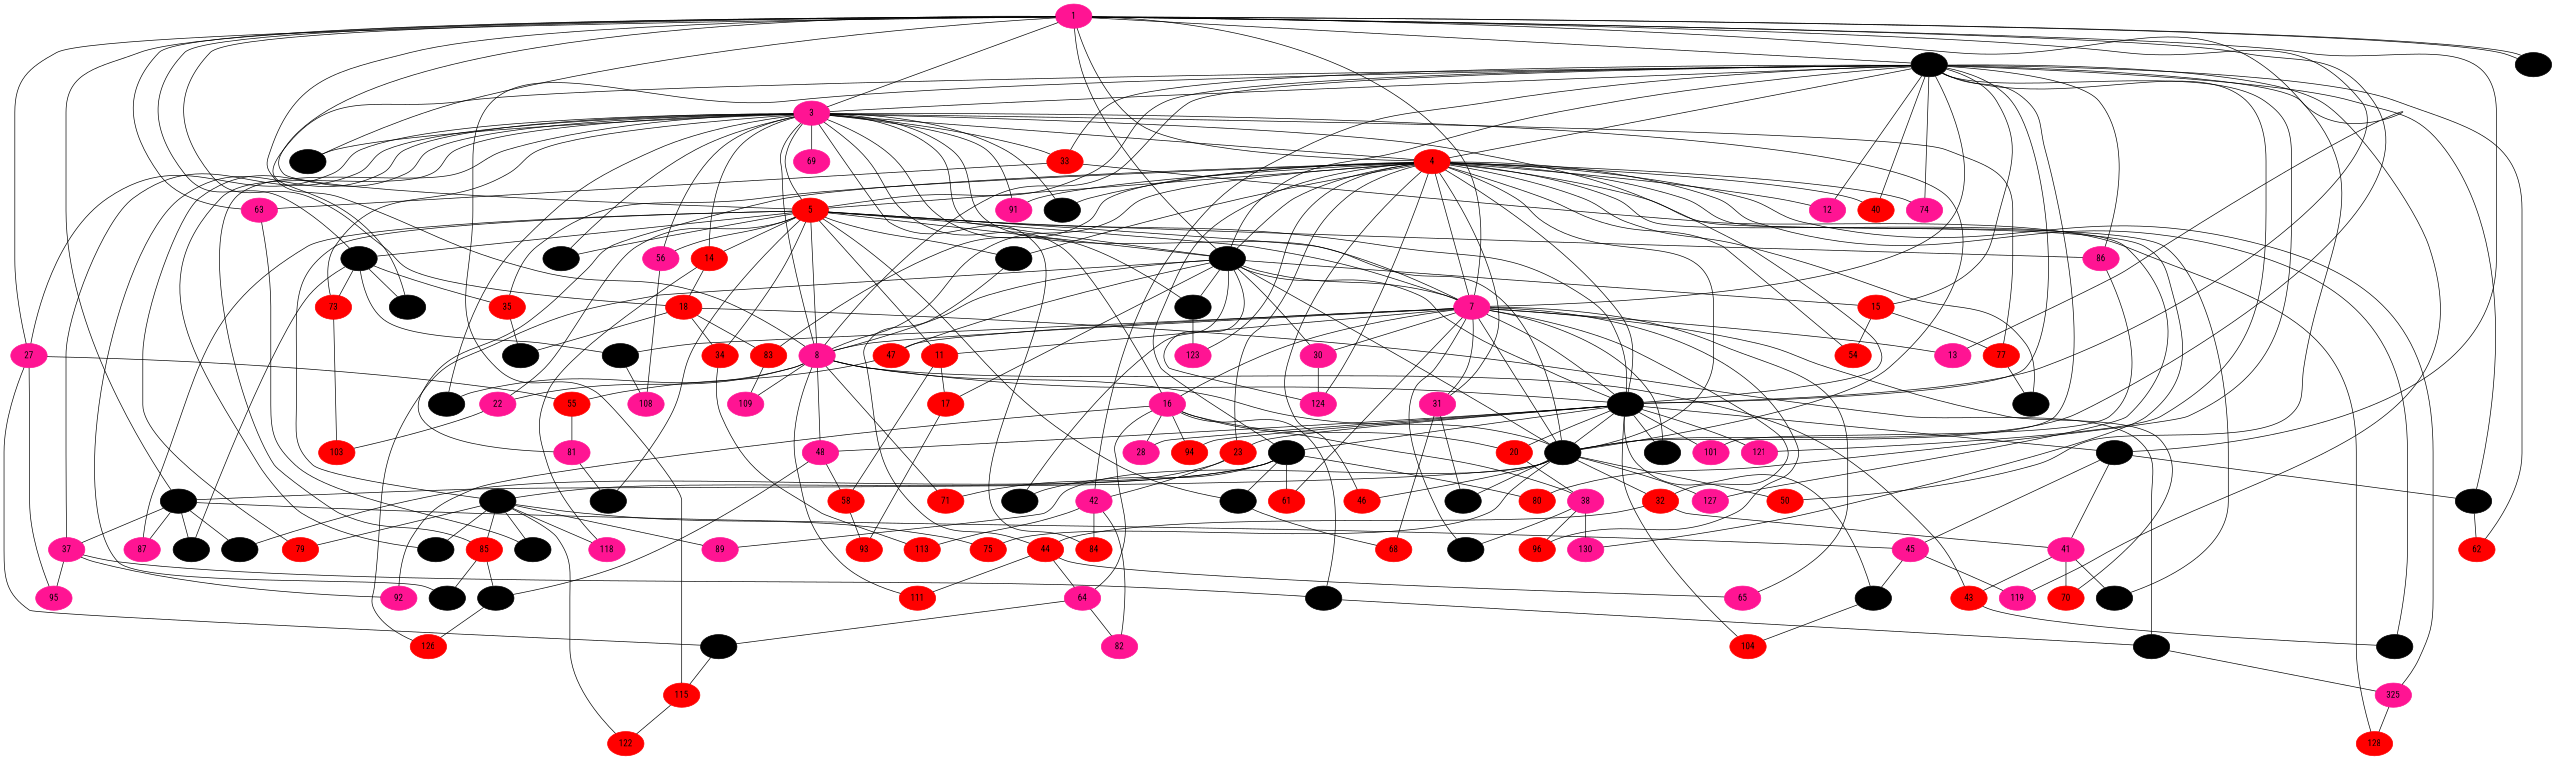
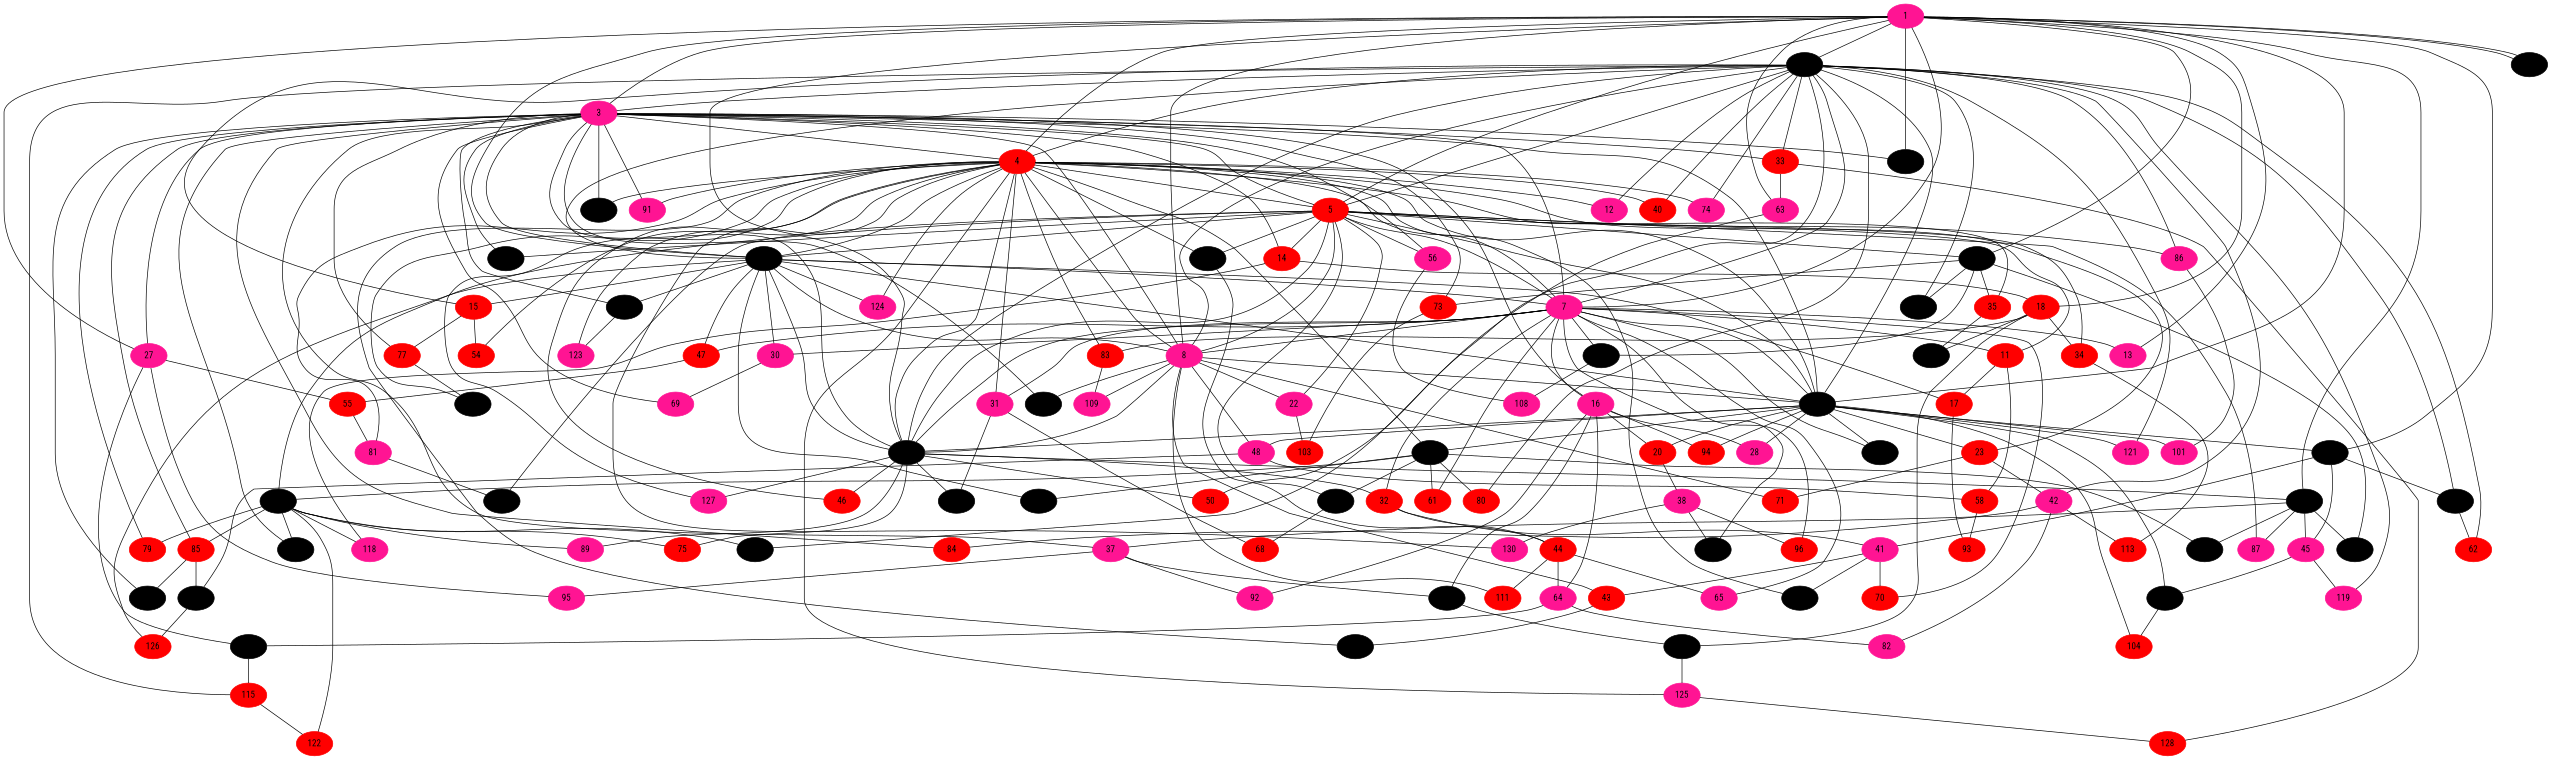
edge "30" -- "124": now "30" -- "69"
edge "16" -- "38": removed
node "325": label "325" -> "125"
